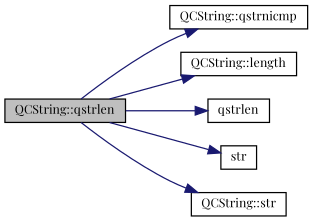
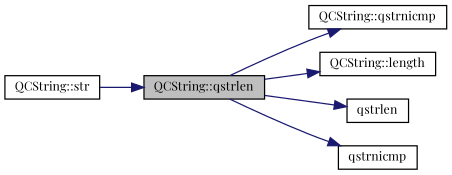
node "str": label "str" -> "qstrnicmp"
edge "QCString::qstrlen" -> "QCString::str": reversed
